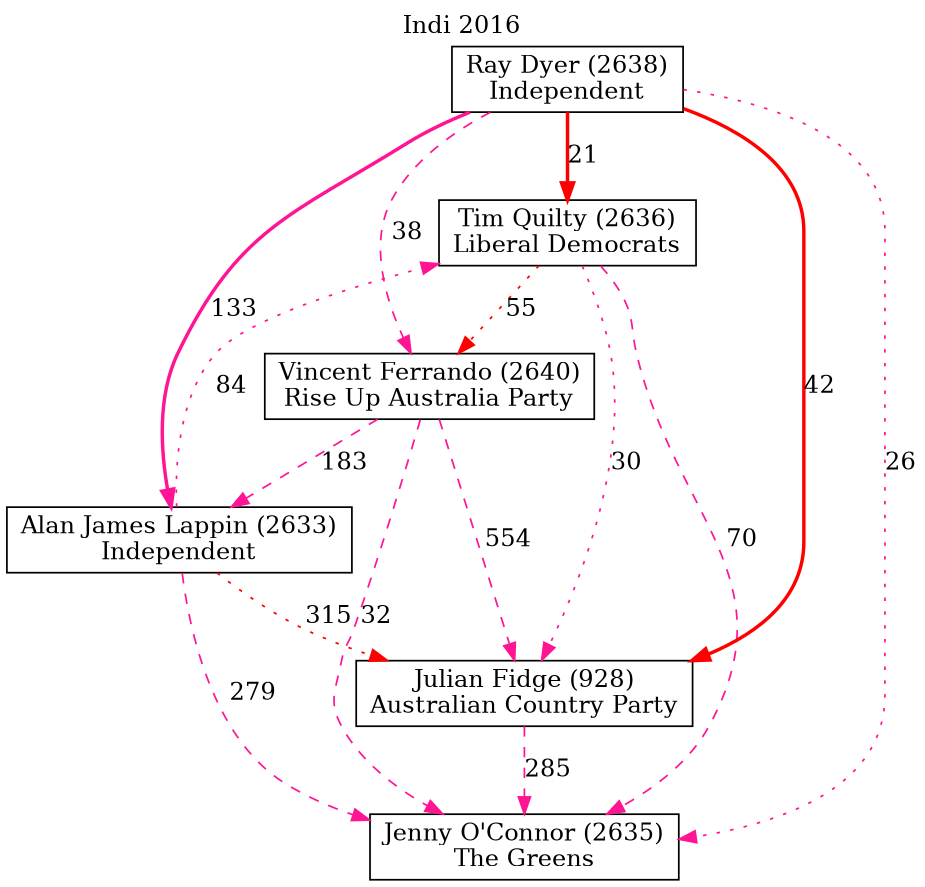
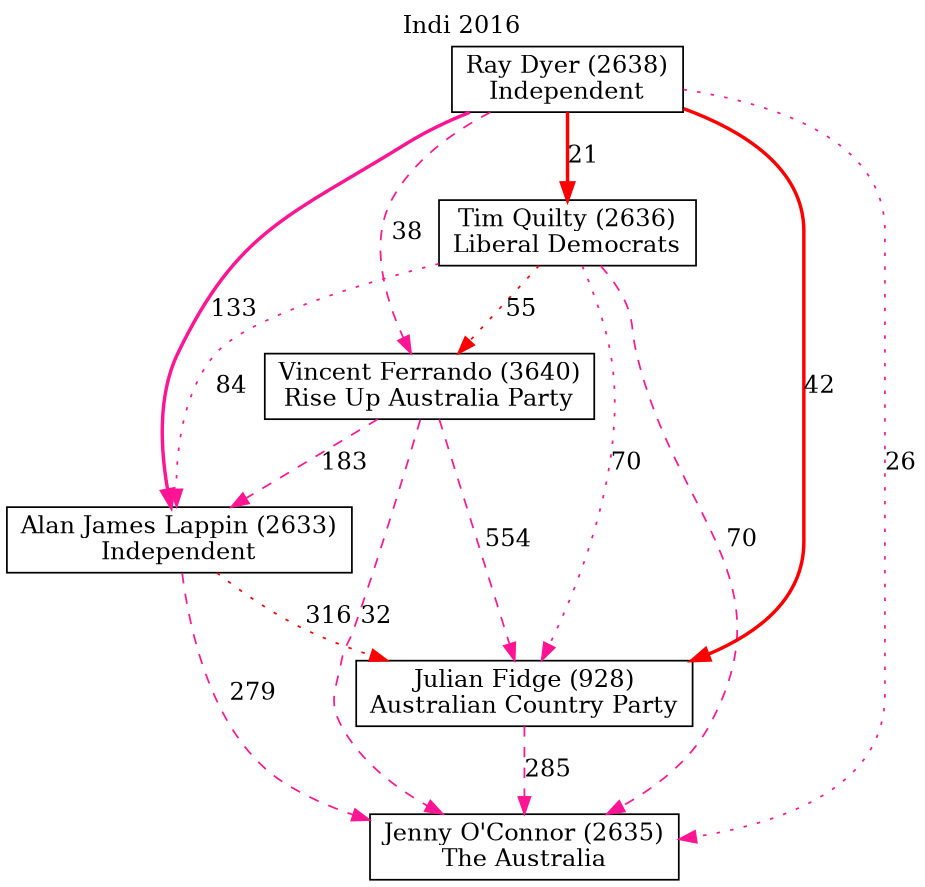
edge "Alan James Lappin (2633) Independent" -> "Tim Quilty (2636) Liberal Democrats": reversed
node "Vincent Ferrando (2640) Rise Up Australia Party": label "Vincent Ferrando (2640) Rise Up Australia Party" -> "Vincent Ferrando (3640) Rise Up Australia Party"
edge "Tim Quilty (2636) Liberal Democrats" -> "Julian Fidge (928) Australian Country Party": label "30" -> "70"
edge "Alan James Lappin (2633) Independent" -> "Julian Fidge (928) Australian Country Party": label "315" -> "316"
node "Jenny O'Connor (2635) The Greens": label "Jenny O'Connor (2635) The Greens" -> "Jenny O'Connor (2635) The Australia"
